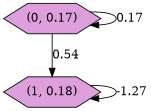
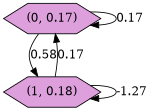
edge "(0, 0.17)" -> "(1, 0.18)": label "0.54" -> "0.58"
edge "(1, 0.18)" -> "(0, 0.17)": added, label "0.17"
